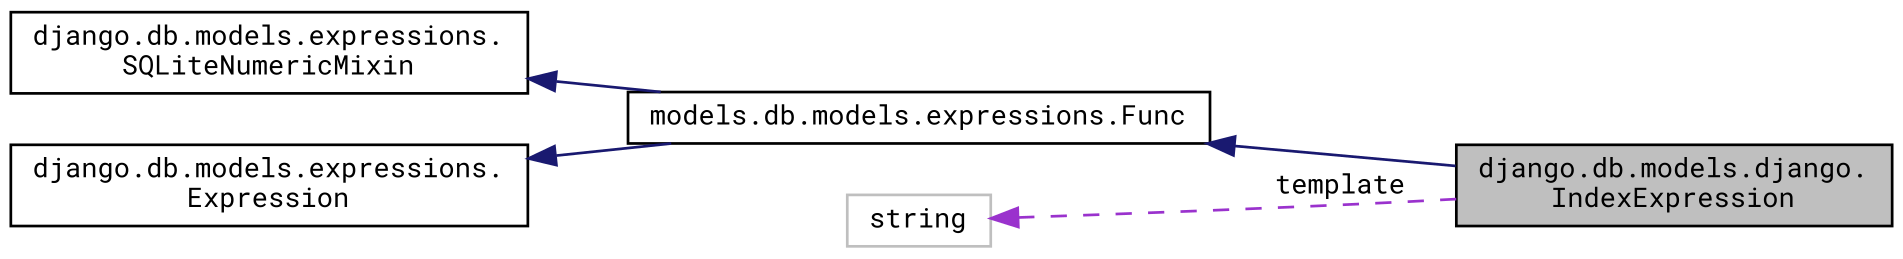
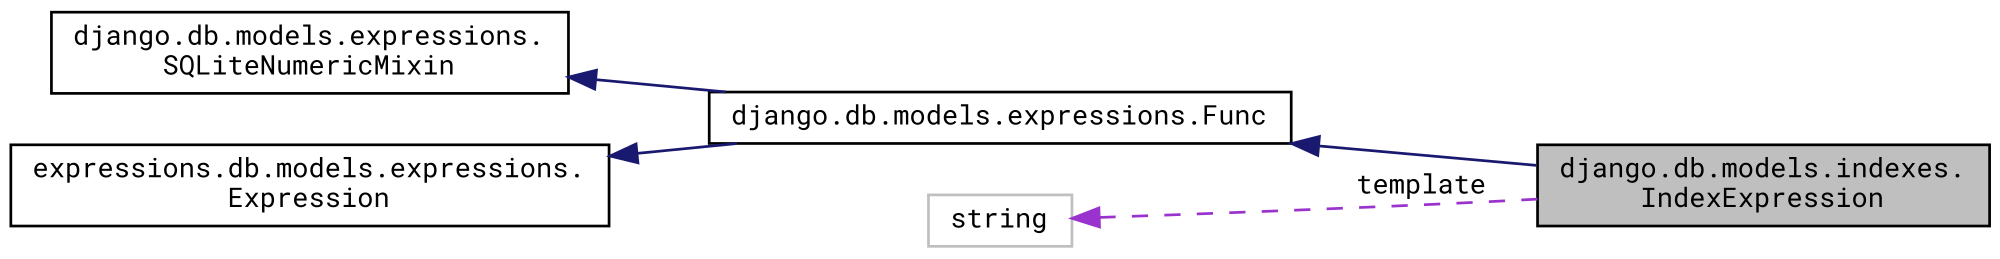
node "models.db.models.expressions.Func": label "models.db.models.expressions.Func" -> "django.db.models.expressions.Func"
node "django.db.models.expressions. Expression": label "django.db.models.expressions. Expression" -> "expressions.db.models.expressions. Expression"
node "django.db.models.django. IndexExpression": label "django.db.models.django. IndexExpression" -> "django.db.models.indexes. IndexExpression"
